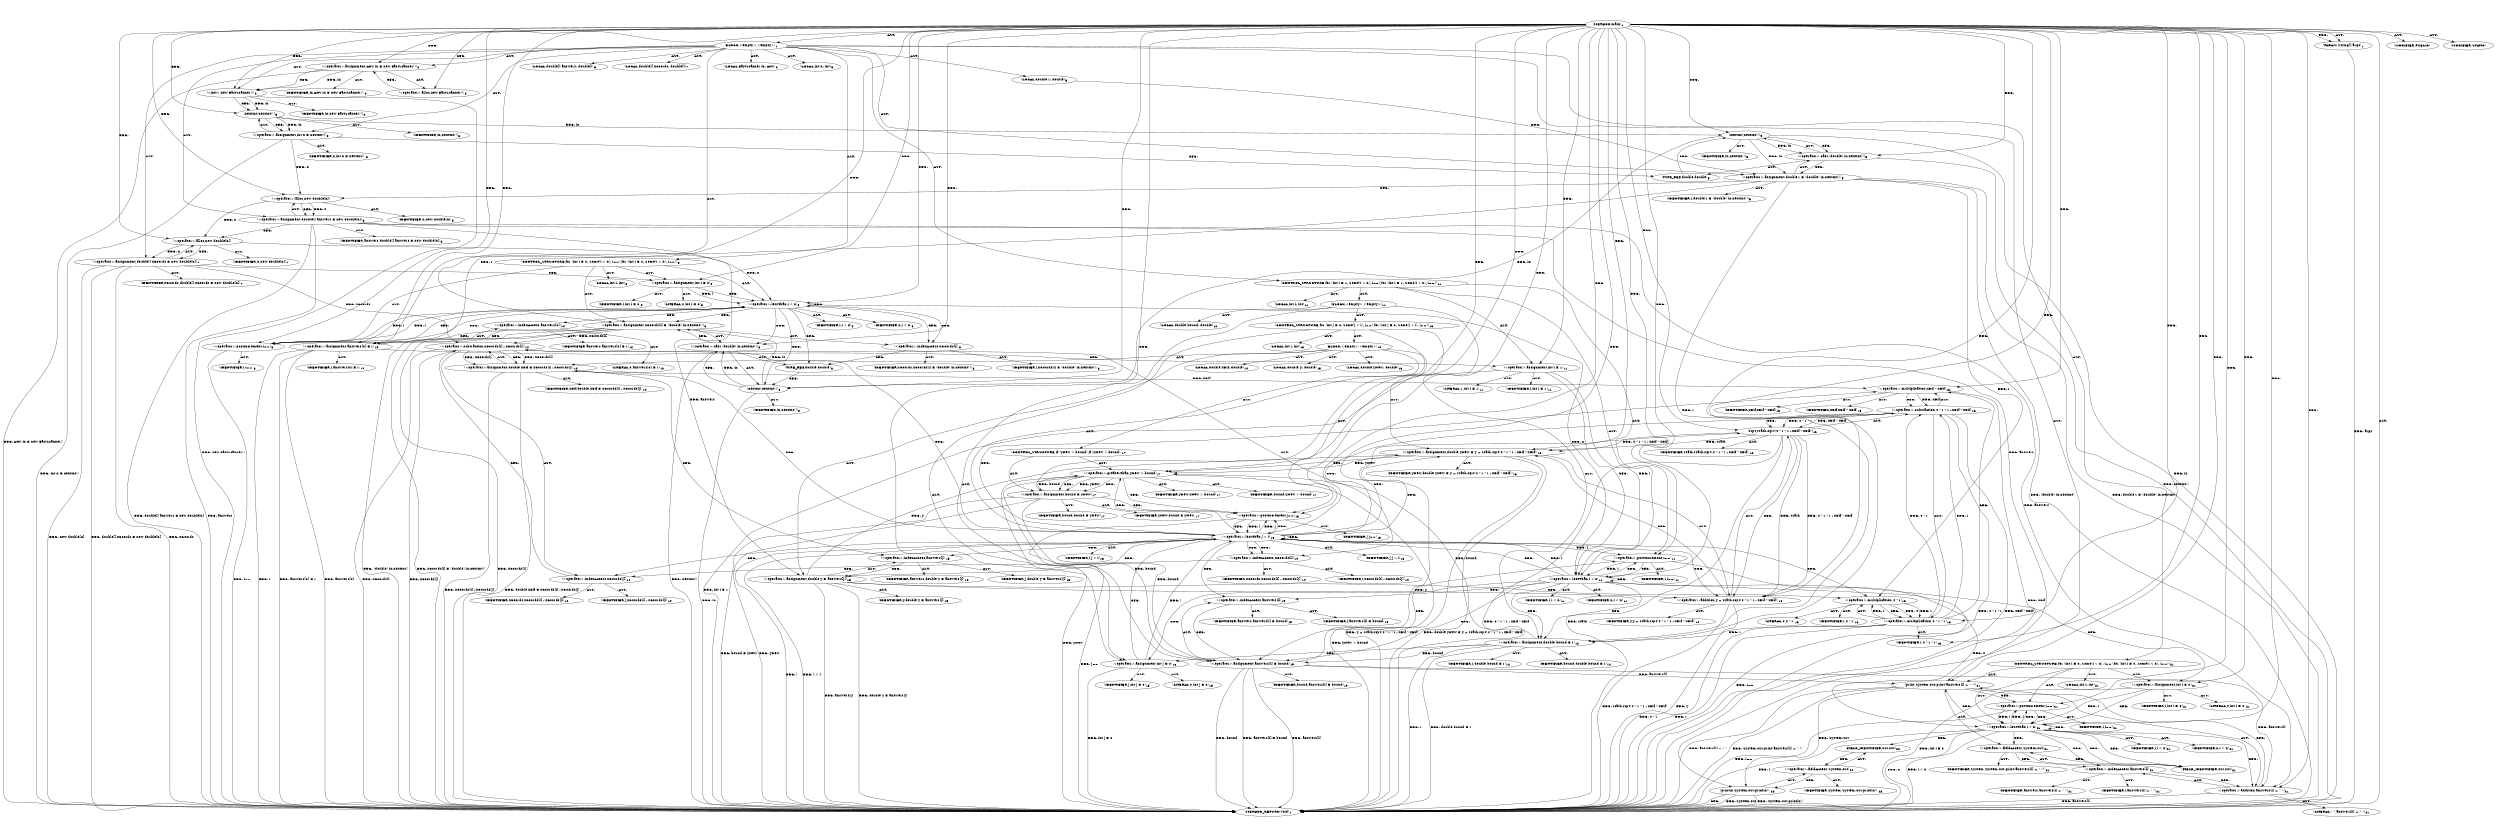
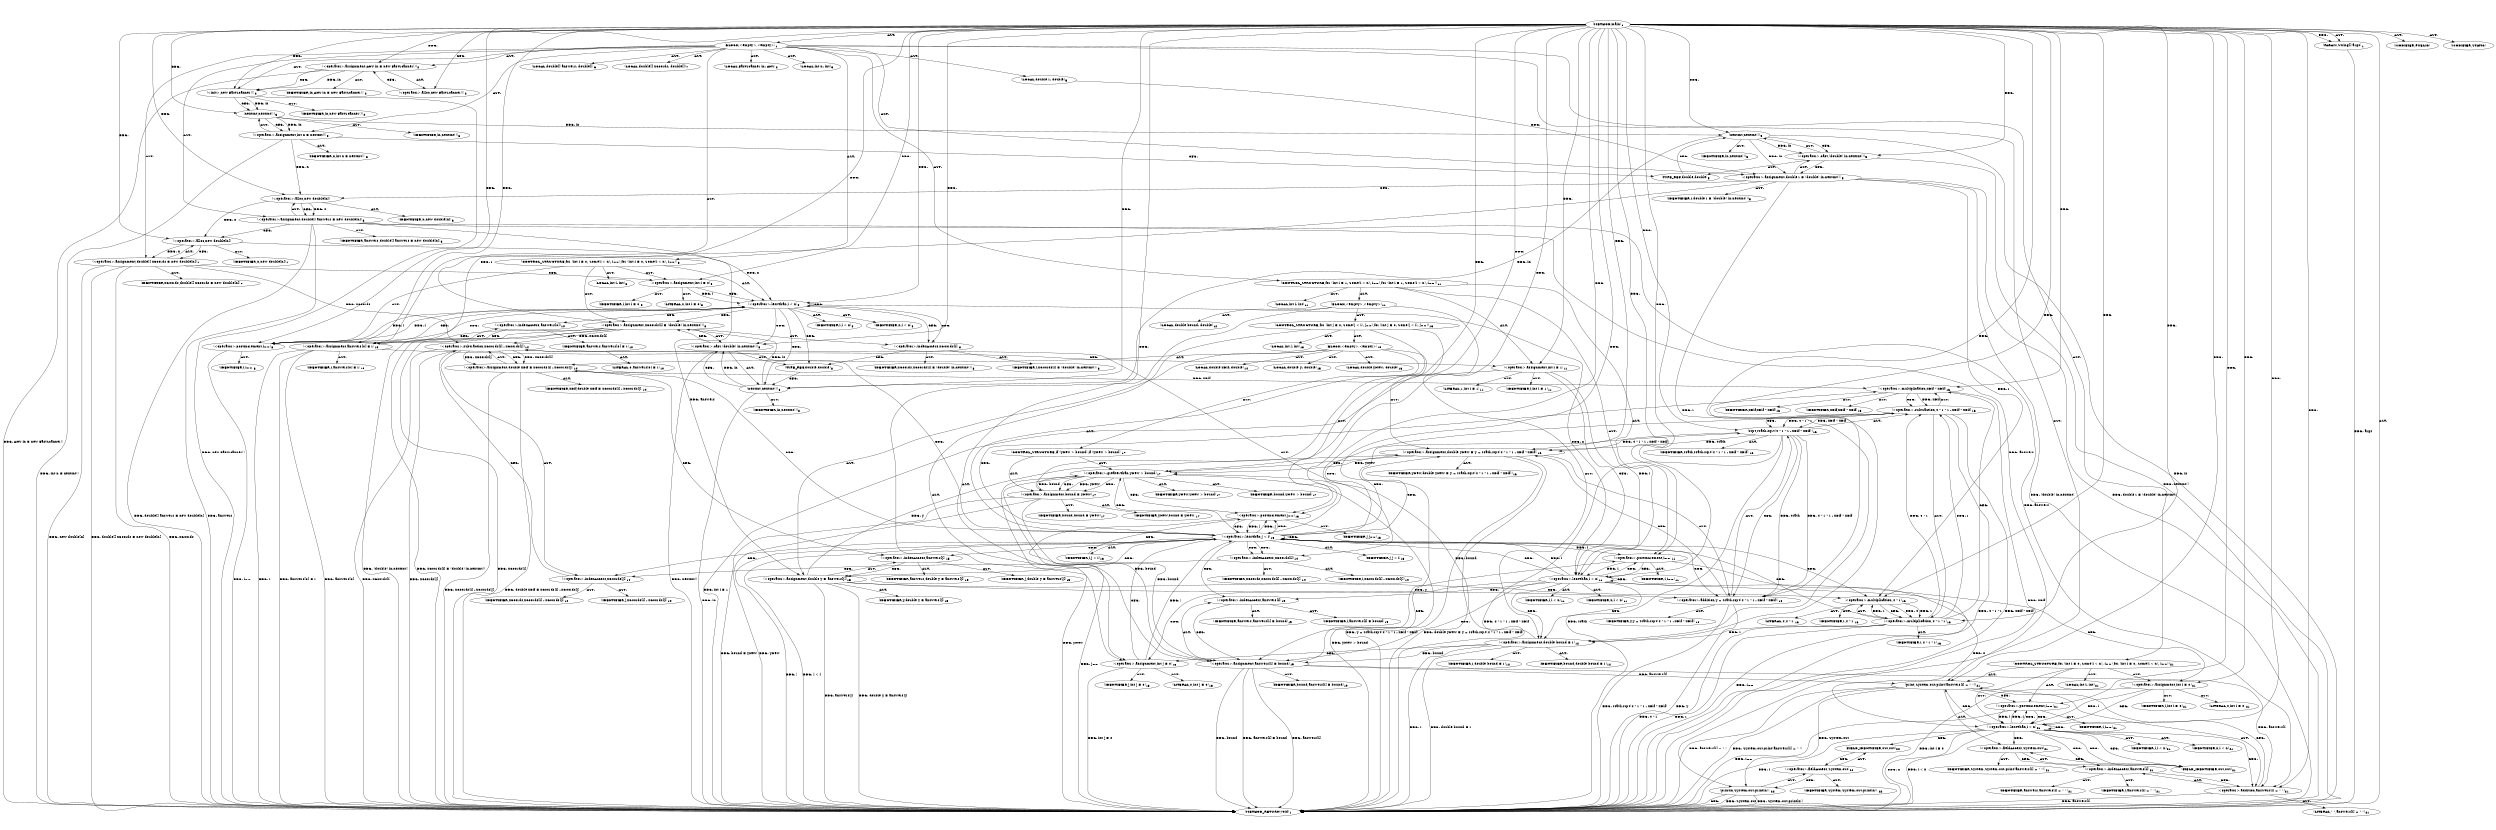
edge "(METHOD,main)" -> "(IDENTIFIER,r,4 * r * r)": now "(METHOD,main)" -> "(<operator>.multiplication,4 * r)"
edge "(<operator>.indexAccess,answers[0])" -> "(LITERAL,0,answers[0] = r)": now "(IDENTIFIER,answers,answers[0] = r)" -> "(LITERAL,0,answers[0] = r)"
edge "(<operator>.assignment,bound = yNew)" -> "(<operator>.postIncrement,j++)": now "(IDENTIFIER,i,j < i)" -> "(<operator>.postIncrement,j++)"
edge "(<operator>.lessThan,j < i)" -> "(<operator>.multiplication,4 * r * r)": added, label "CDG:"
